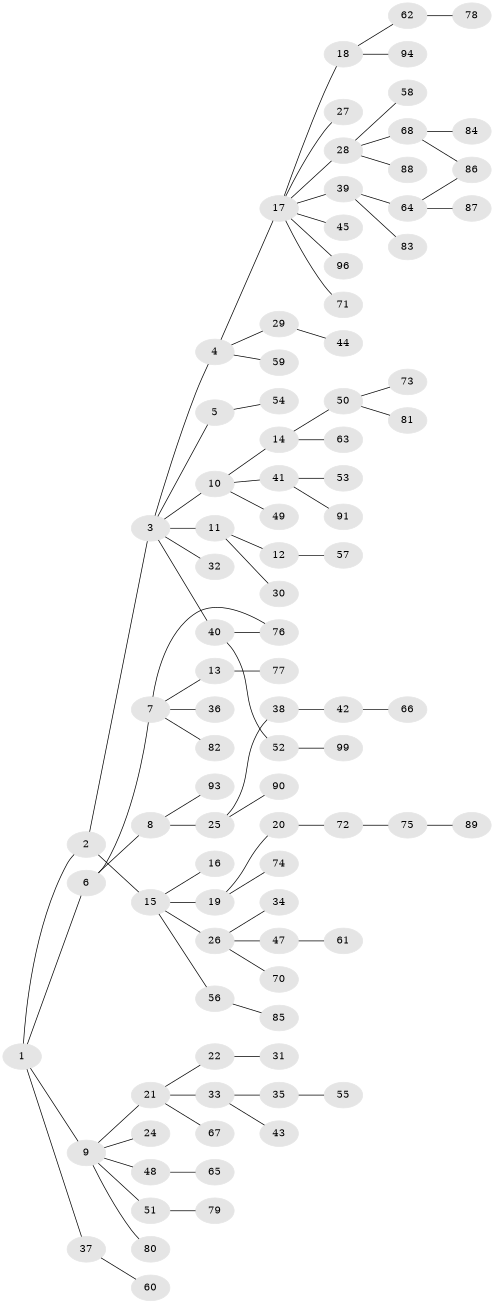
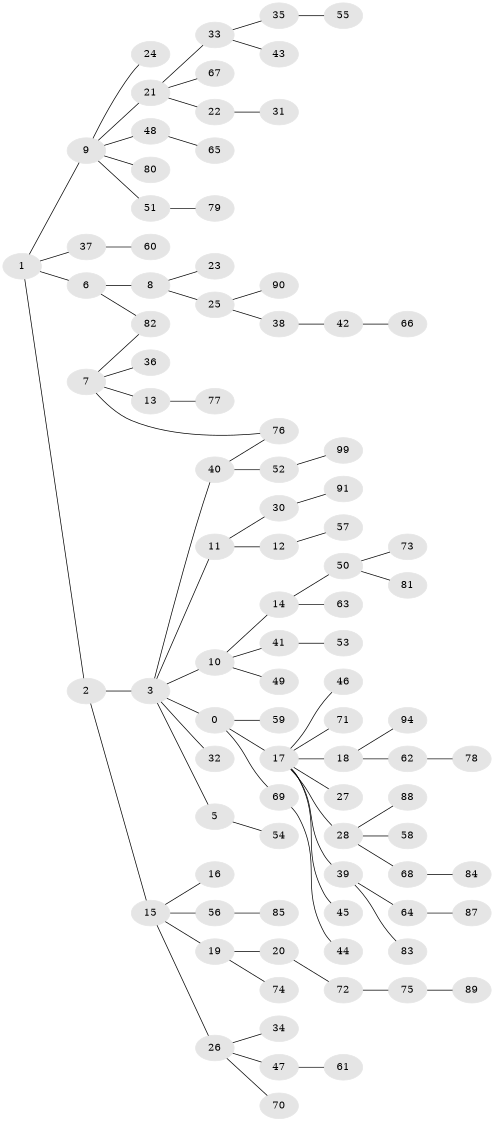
node "86": removed
node "96": label "96" -> "46"
node "29": label "29" -> "69"
node "4": label "4" -> "0"
edge "41" -- "91": now "30" -- "91"
node "93": label "93" -> "23"
edge "7" -- "6": now "82" -- "6"
